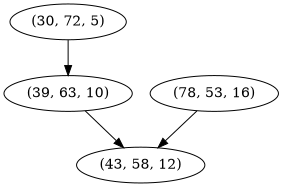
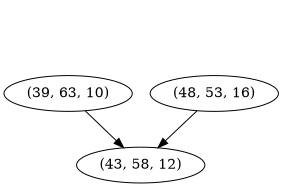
node "(30, 72, 5)": removed
node "(78, 53, 16)": label "(78, 53, 16)" -> "(48, 53, 16)"
